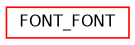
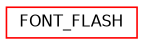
node "FONT_FONT": label "FONT_FONT" -> "FONT_FLASH"
